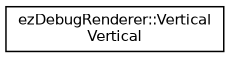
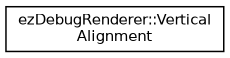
node "ezDebugRenderer::Vertical Vertical": label "ezDebugRenderer::Vertical Vertical" -> "ezDebugRenderer::Vertical Alignment"
